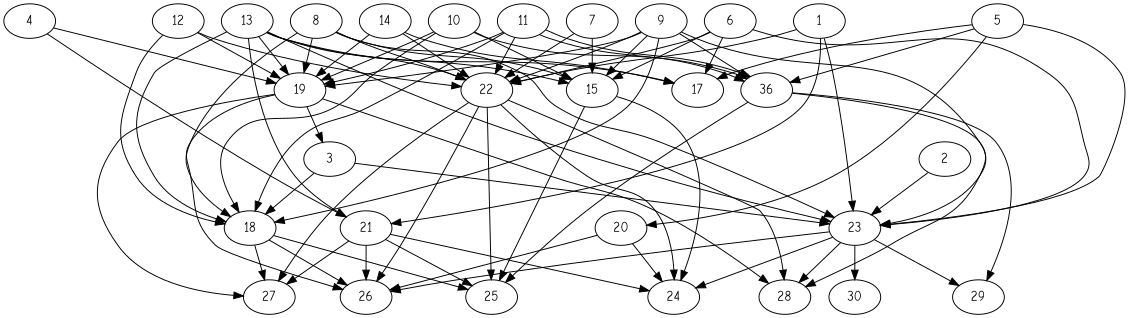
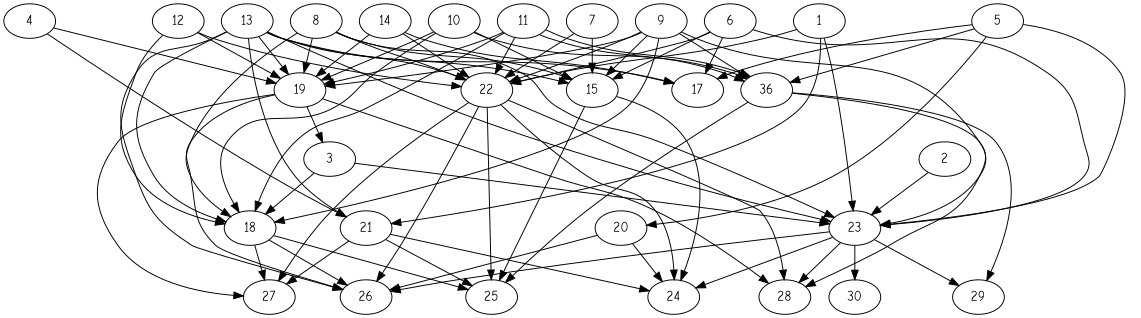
edge "21" -> "26": now "13" -> "26"
